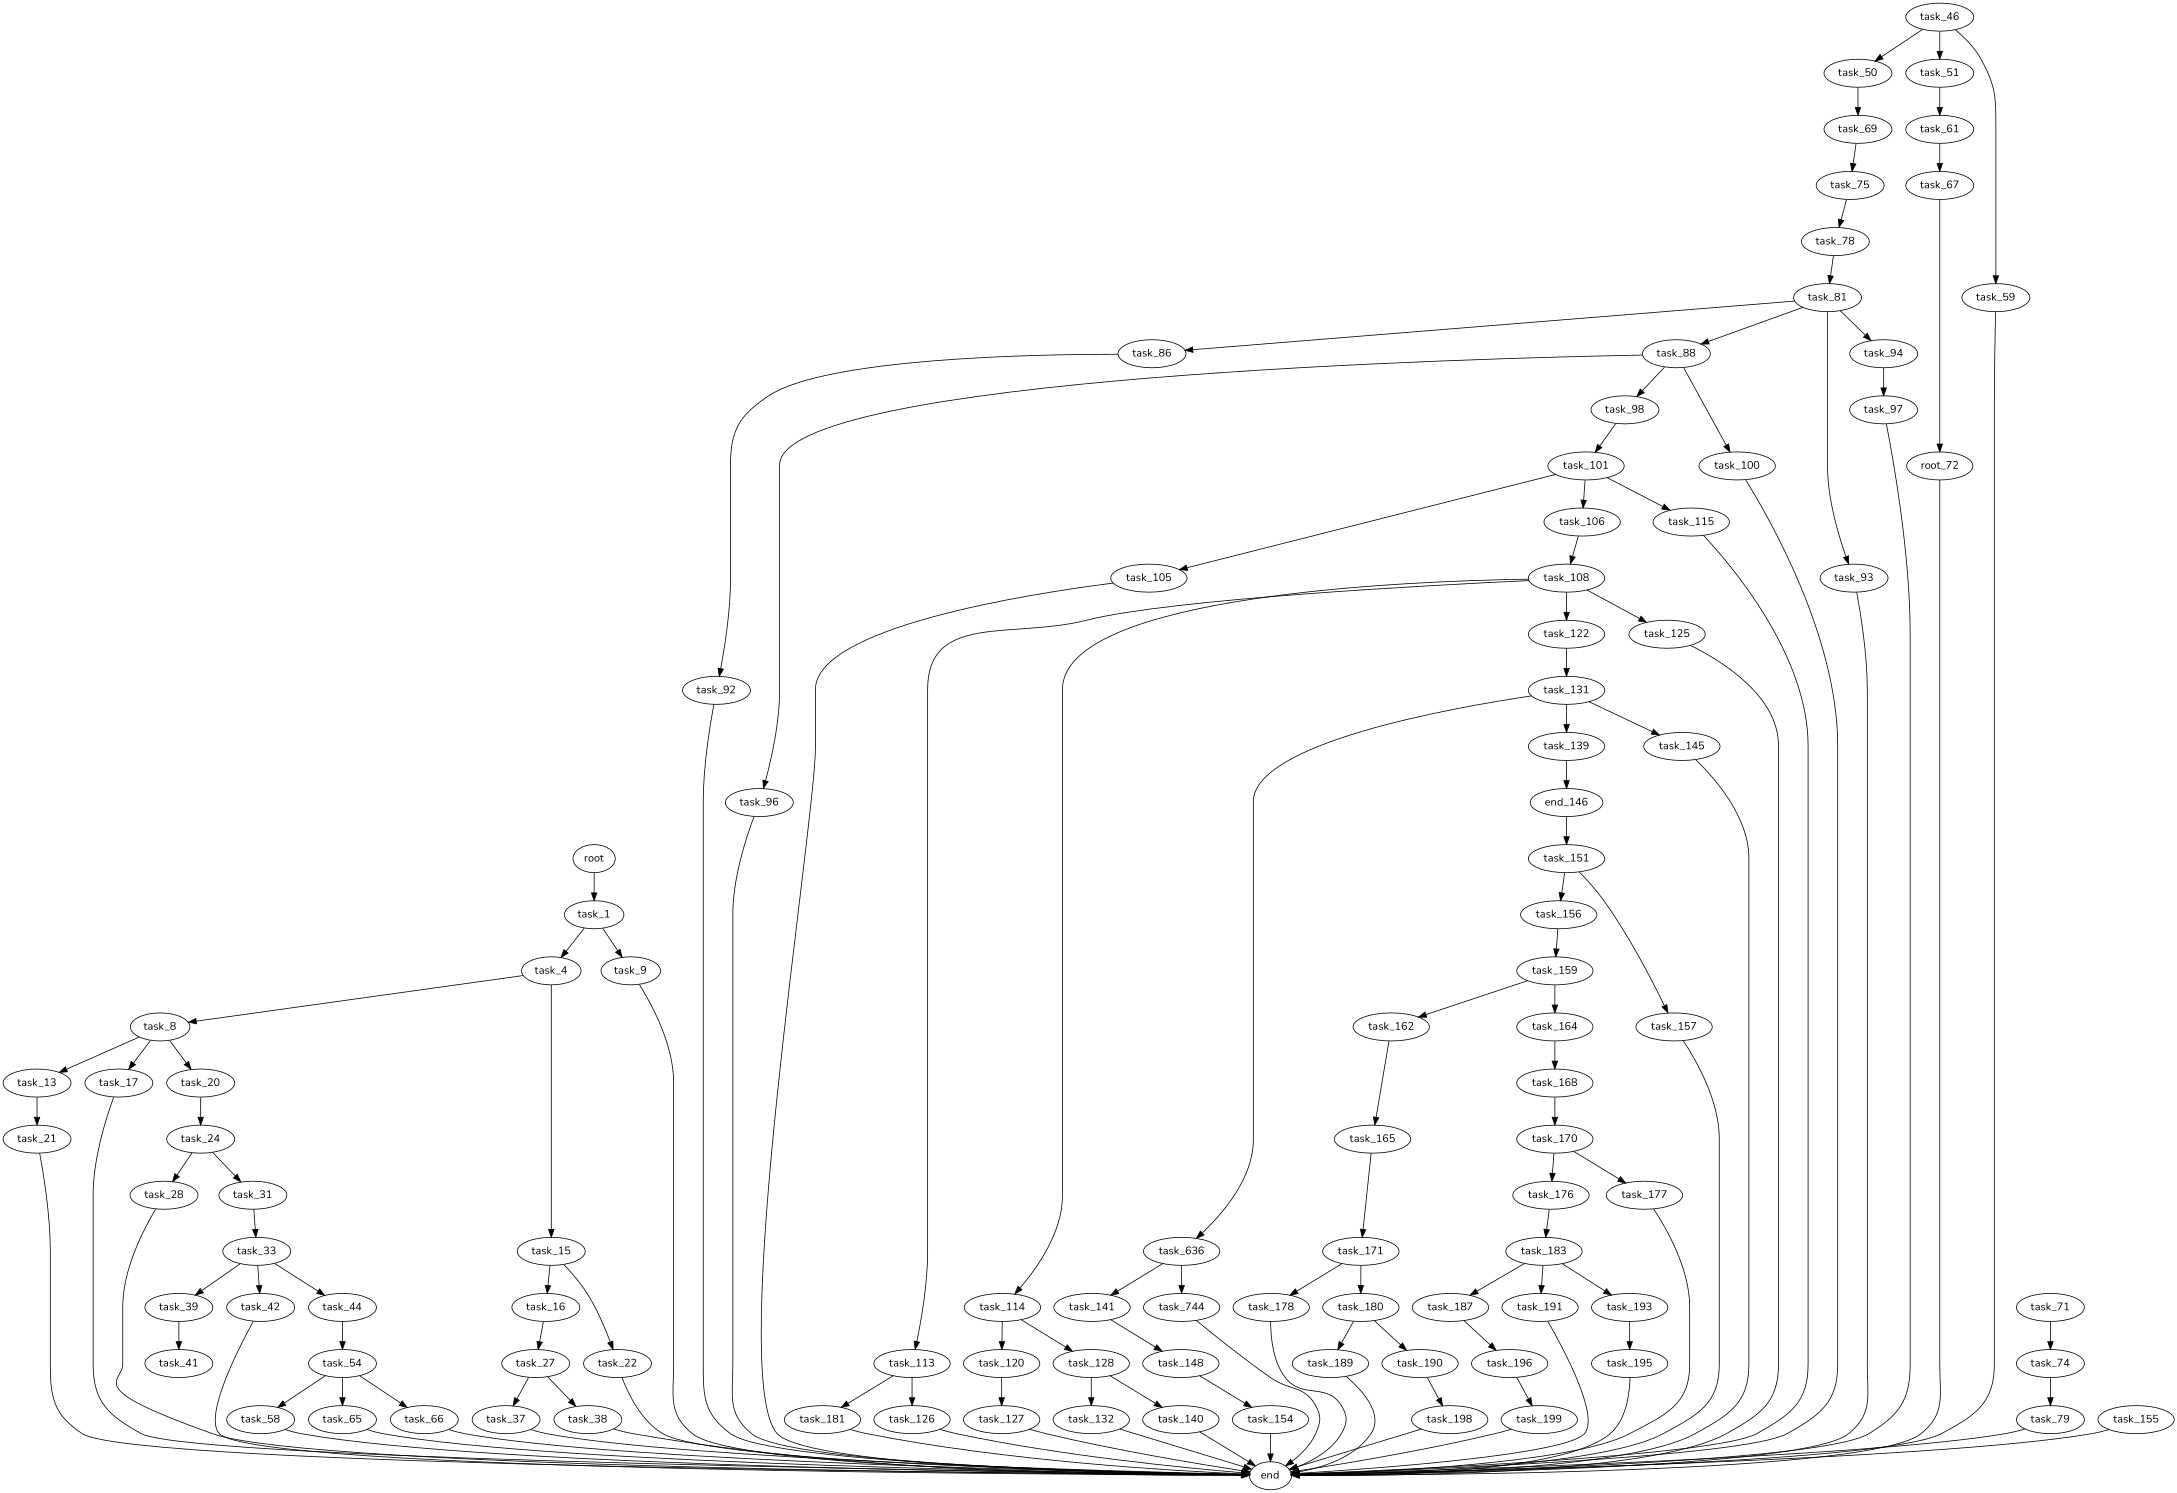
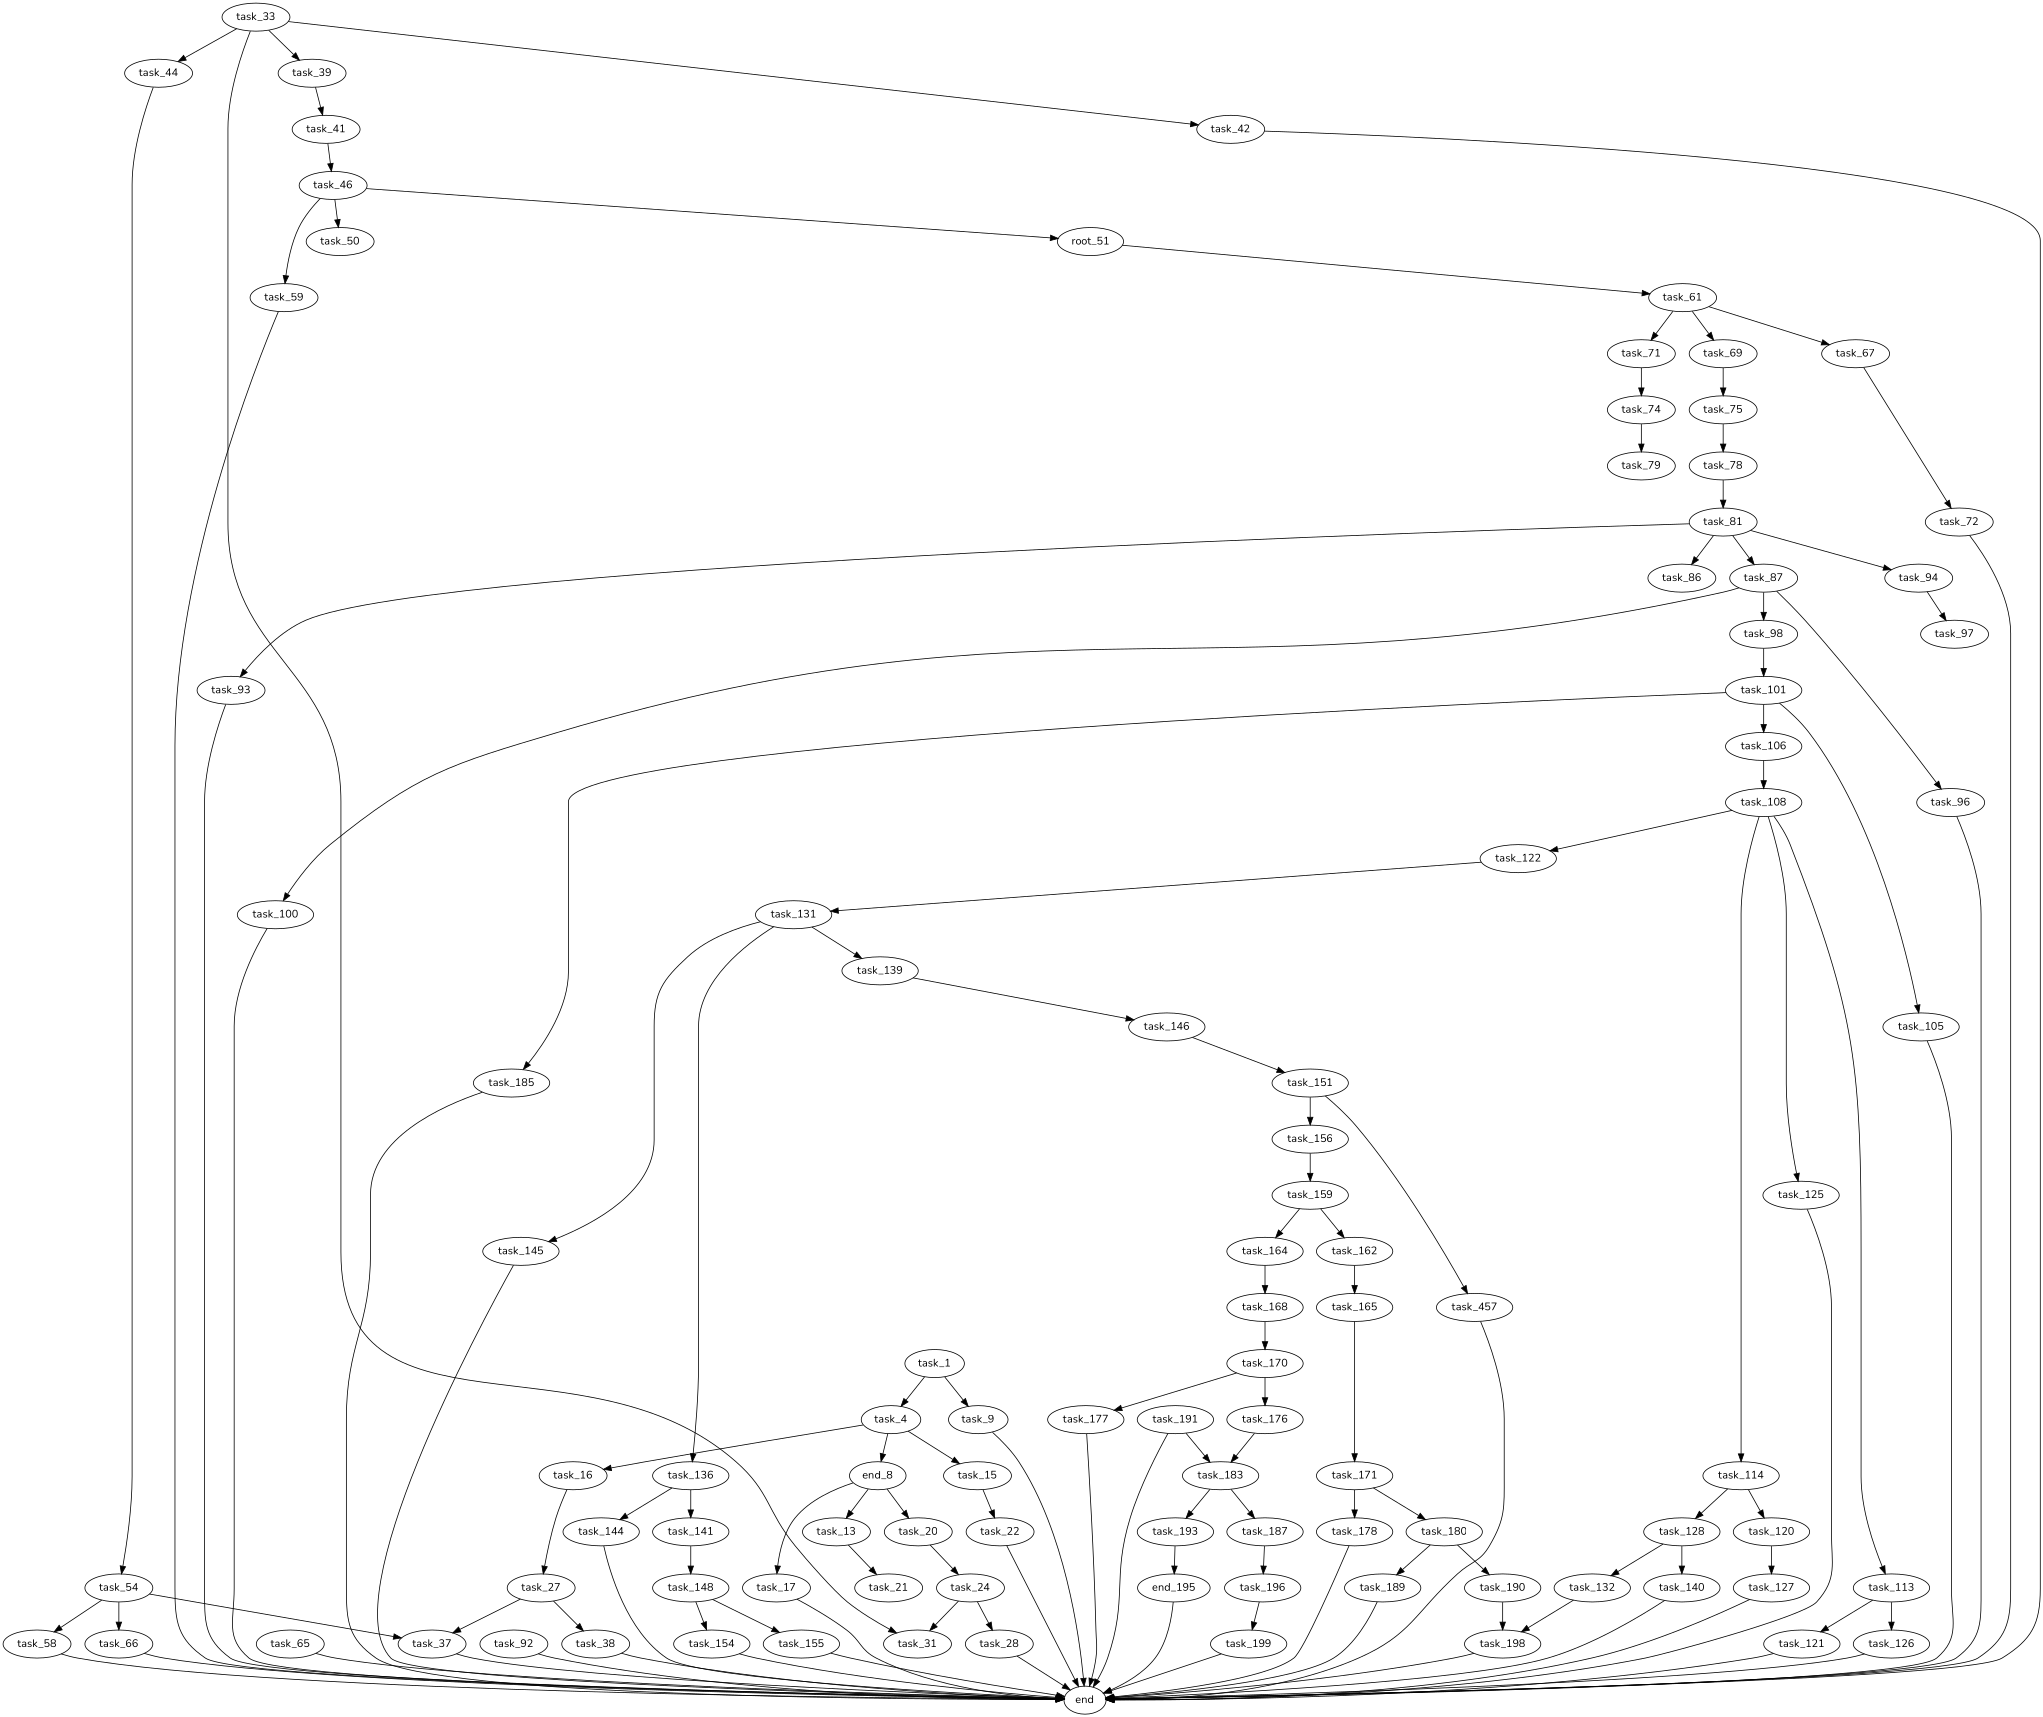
node "task_51": label "task_51" -> "root_51"
edge "task_50" -> "task_69": now "task_61" -> "task_69"
edge "task_41" -> "task_46": added
edge "task_61" -> "task_71": added
node "task_88": label "task_88" -> "task_87"
edge "task_86" -> "task_92": removed
node "root_72": label "root_72" -> "task_72"
node "task_115": label "task_115" -> "task_185"
node "end_146": label "end_146" -> "task_146"
node "root": removed
node "task_8": label "task_8" -> "end_8"
node "task_157": label "task_157" -> "task_457"
edge "task_31" -> "task_33": reversed
edge "task_97" -> "end": removed
node "task_636": label "task_636" -> "task_136"
edge "task_15" -> "task_16": now "task_4" -> "task_16"
edge "task_183" -> "task_191": reversed
node "task_744": label "task_744" -> "task_144"
node "task_195": label "task_195" -> "end_195"
edge "task_54" -> "task_65": now "task_54" -> "task_37"
node "task_181": label "task_181" -> "task_121"
edge "task_132" -> "end": now "task_132" -> "task_198"
edge "task_21" -> "end": removed
edge "task_79" -> "end": removed
edge "task_148" -> "task_155": added
